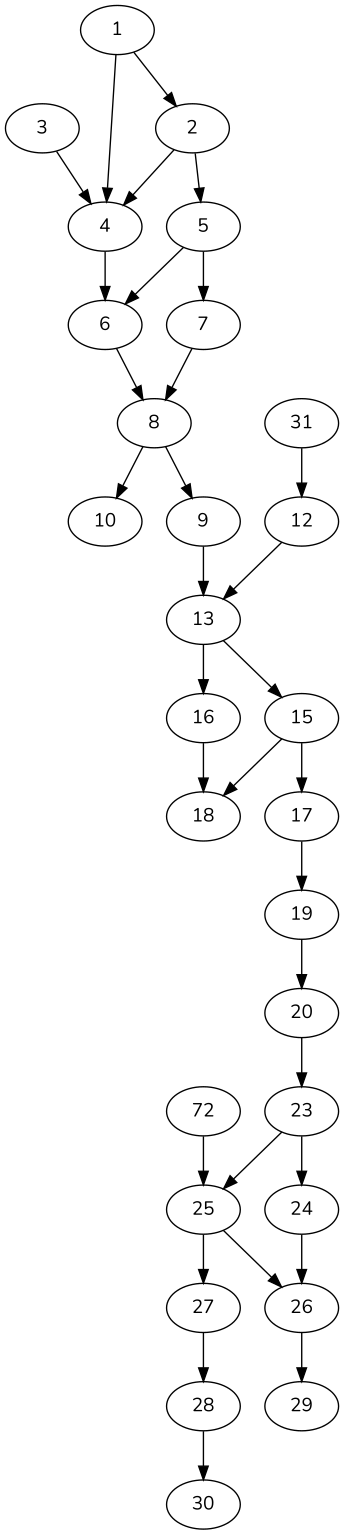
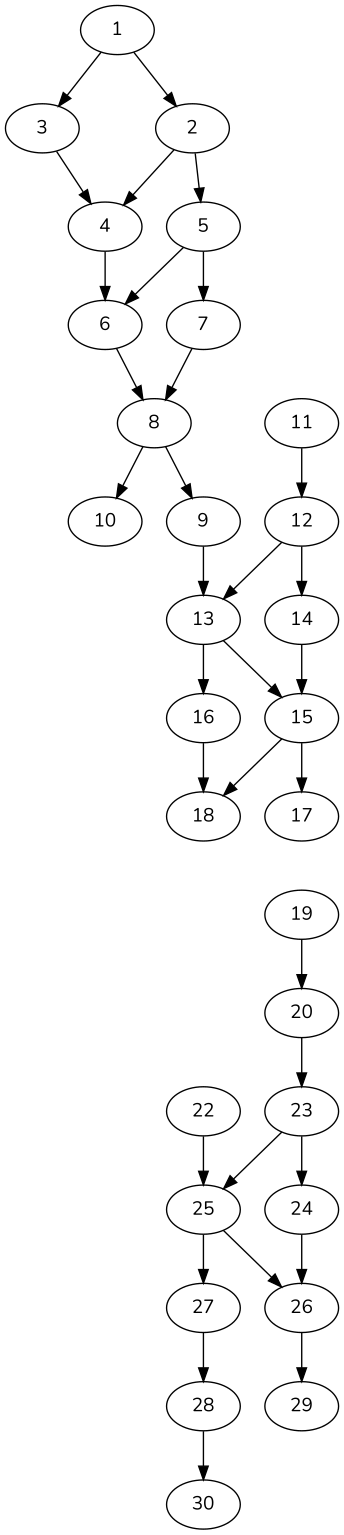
edge "1" -> "4": now "1" -> "3"
node "31": label "31" -> "11"
node "14": added
edge "17" -> "19": removed
node "72": label "72" -> "22"
